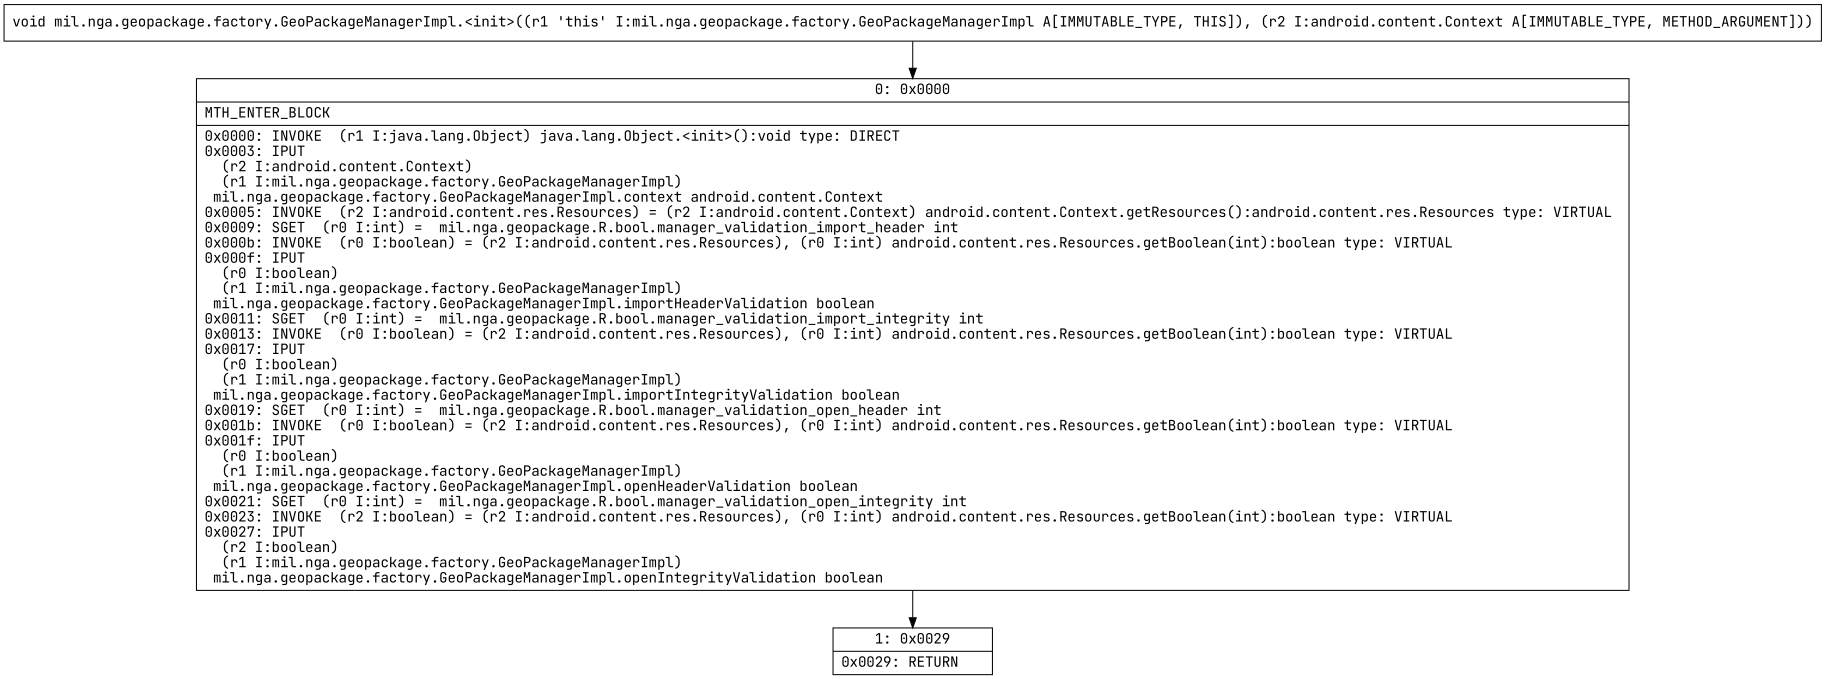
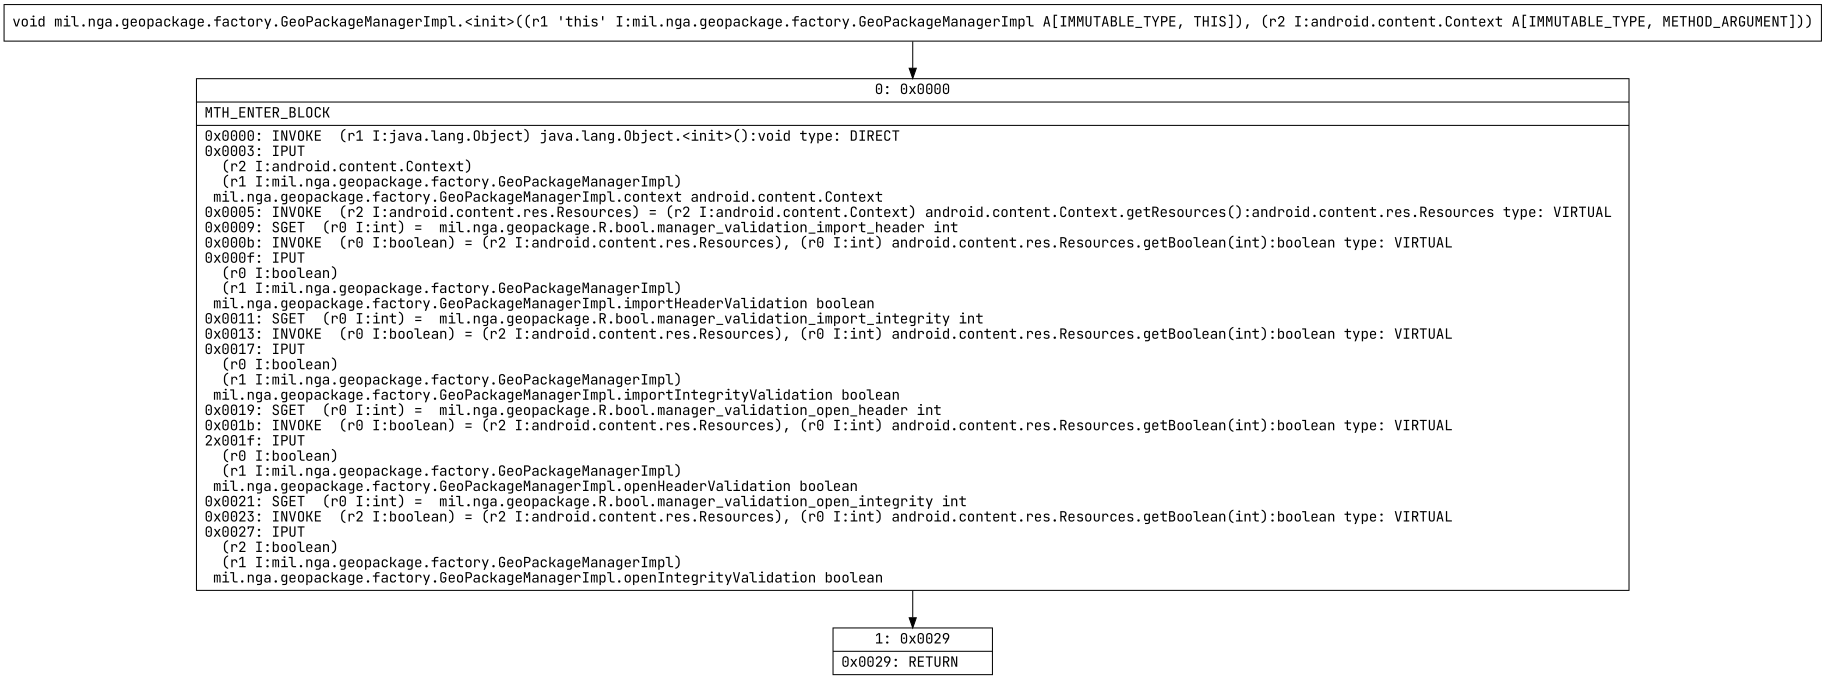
node "0: 0x0000": text "0x001f: IPUT" -> "2x001f: IPUT"
